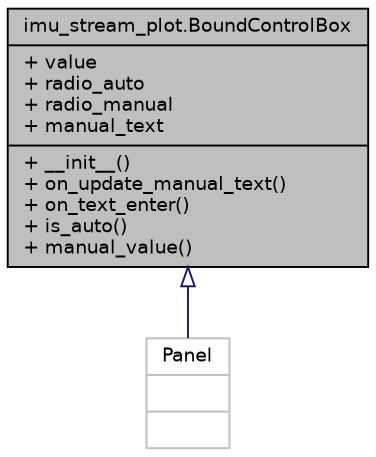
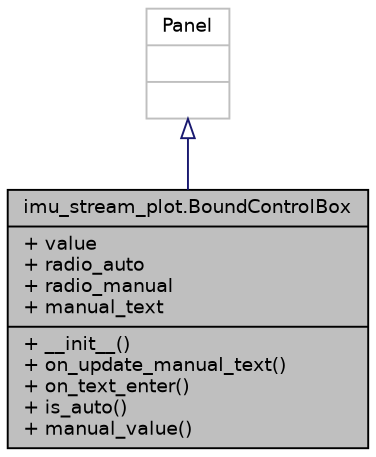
edge "Panel" -> "imu_stream_plot.BoundControlBox": reversed
